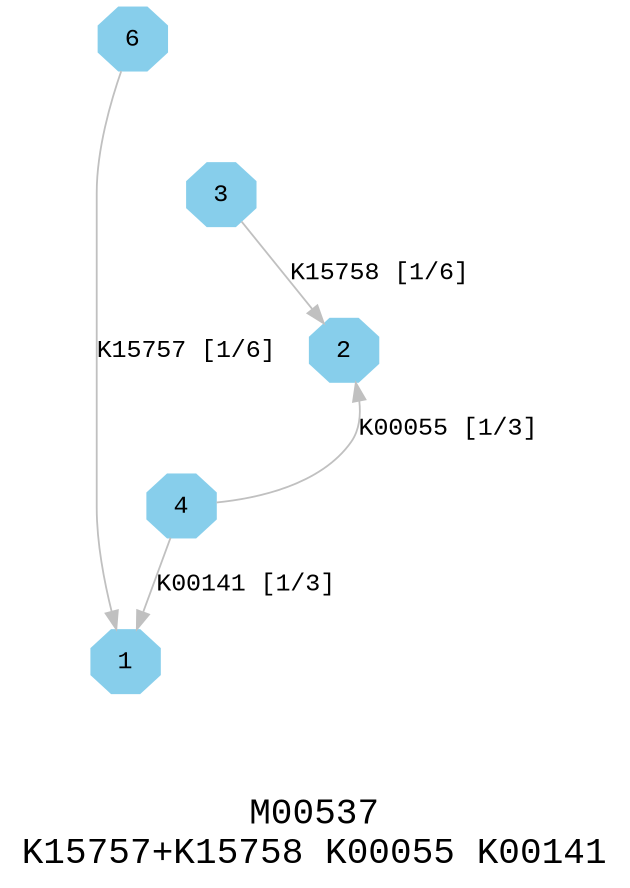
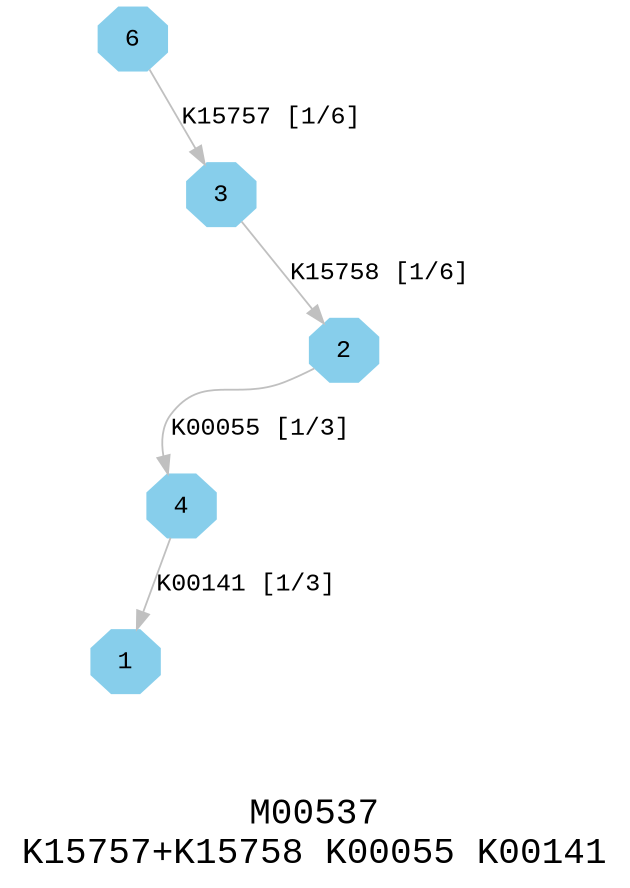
edge "6" -> "1": now "6" -> "3"
edge "4" -> "2": reversed
